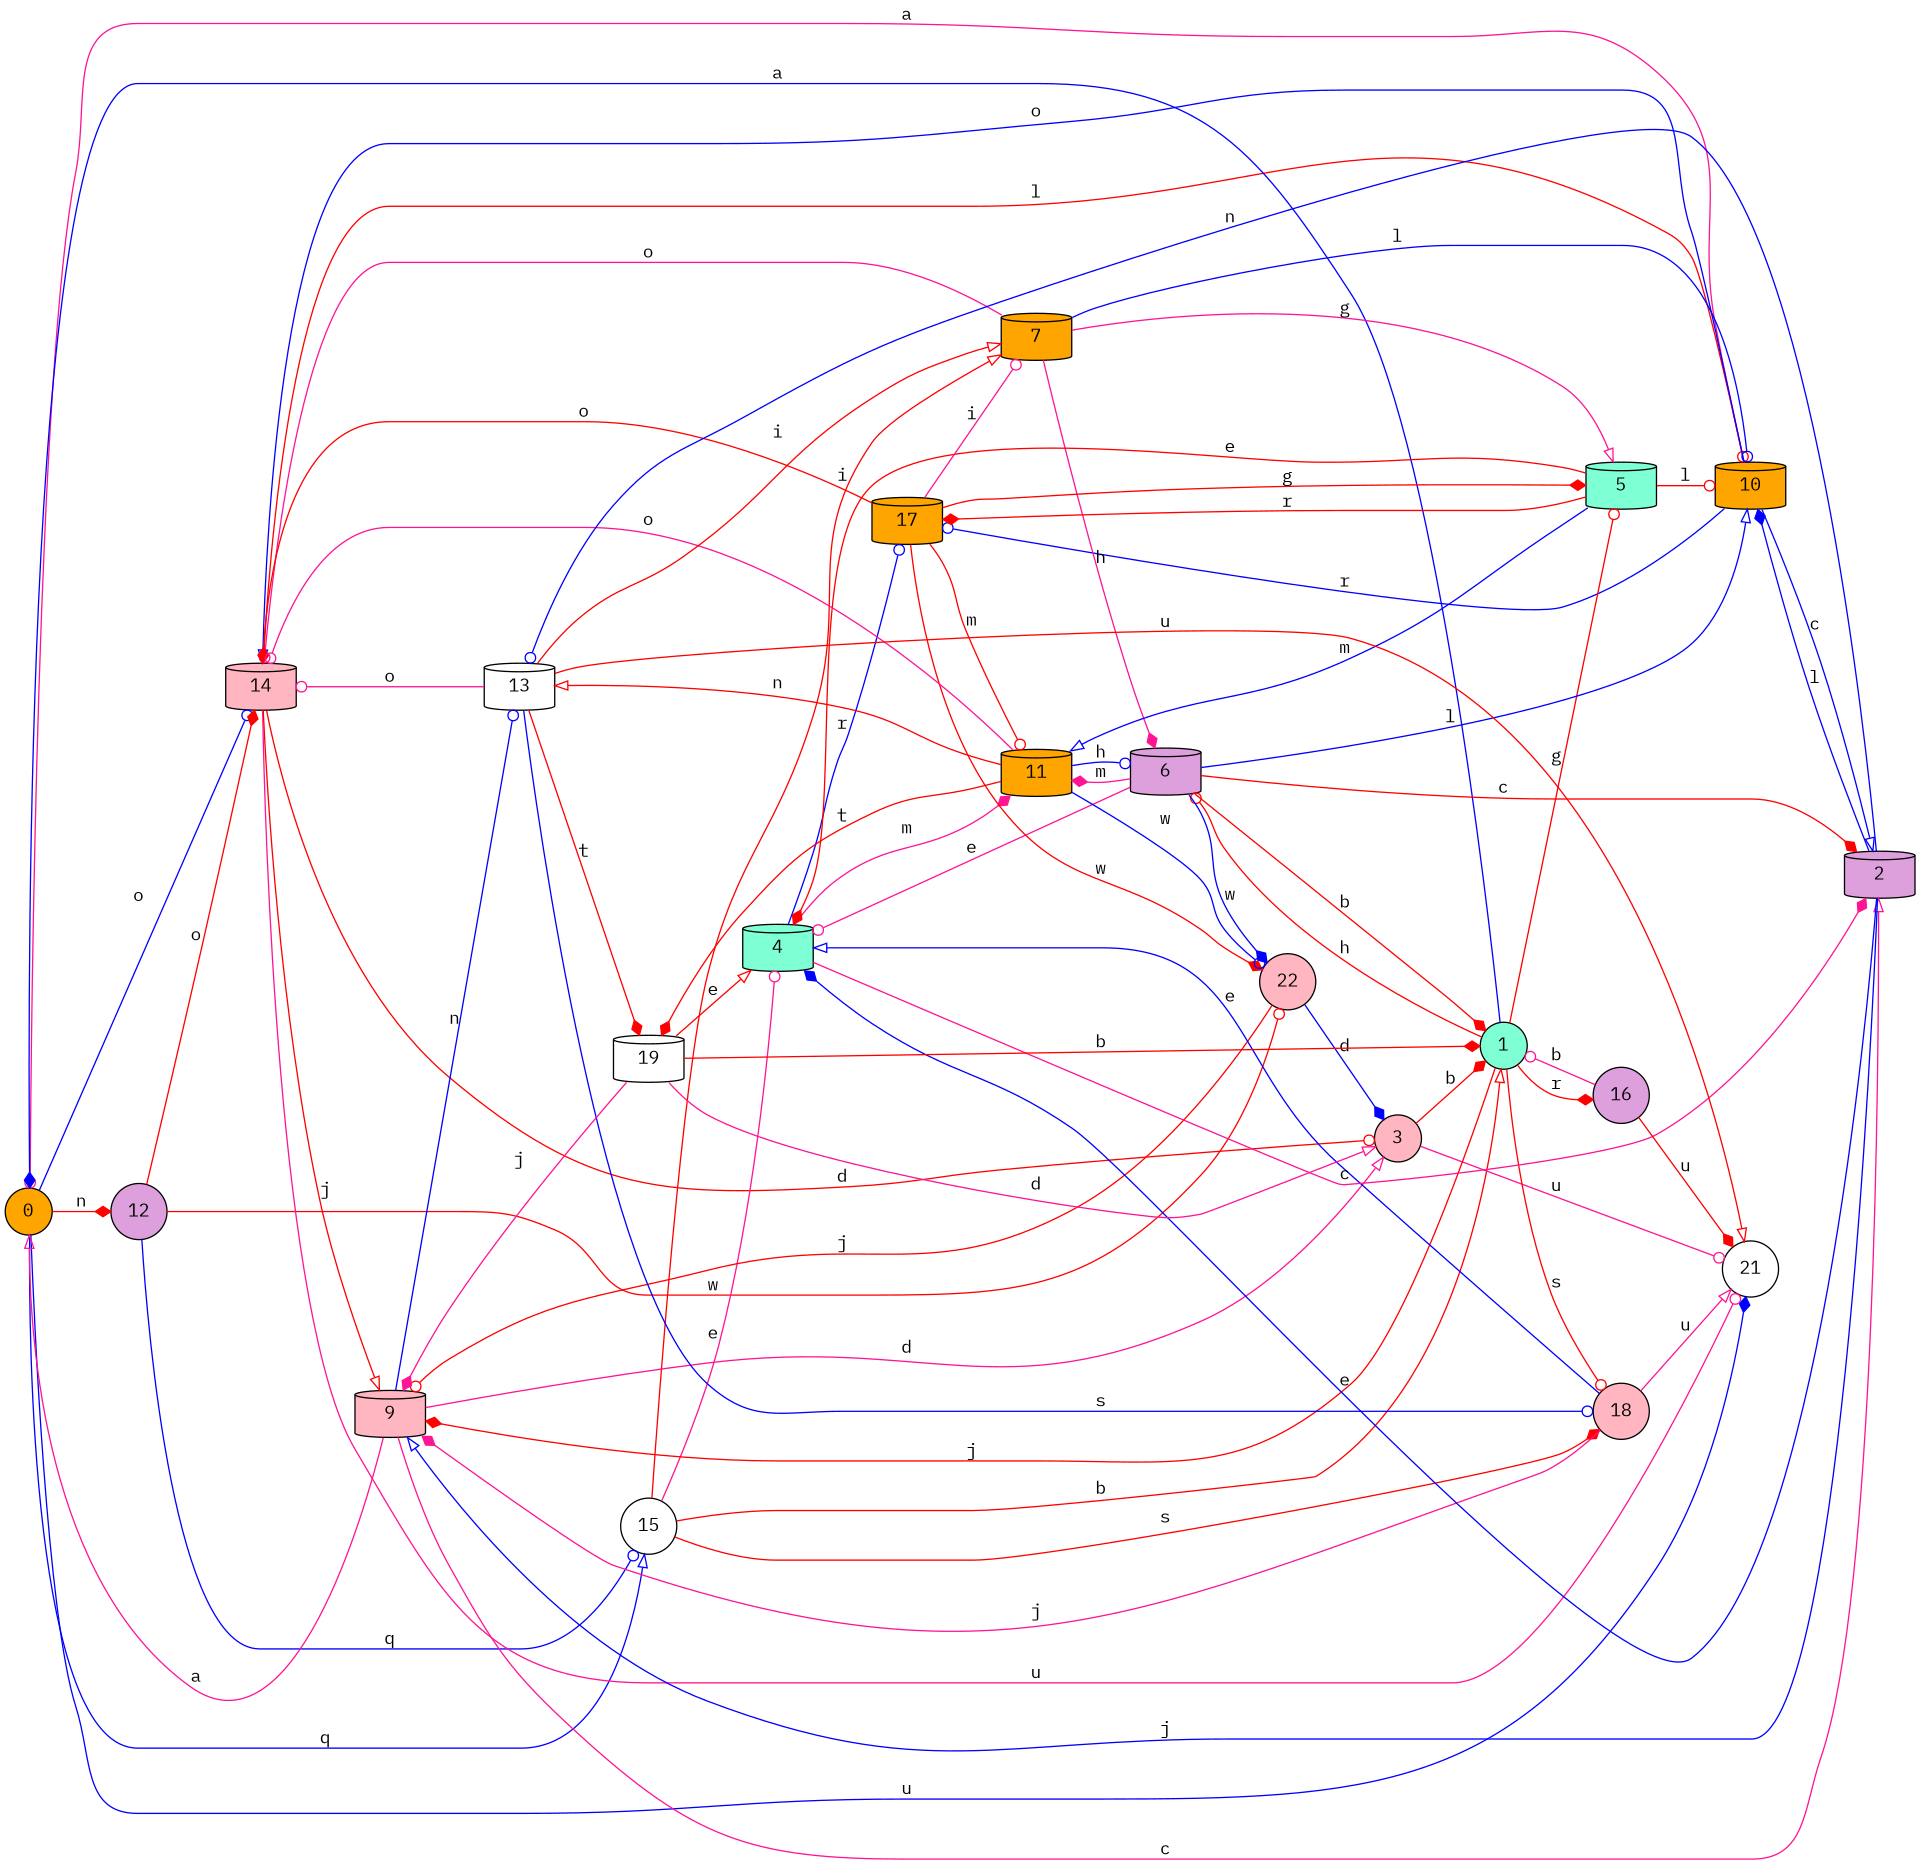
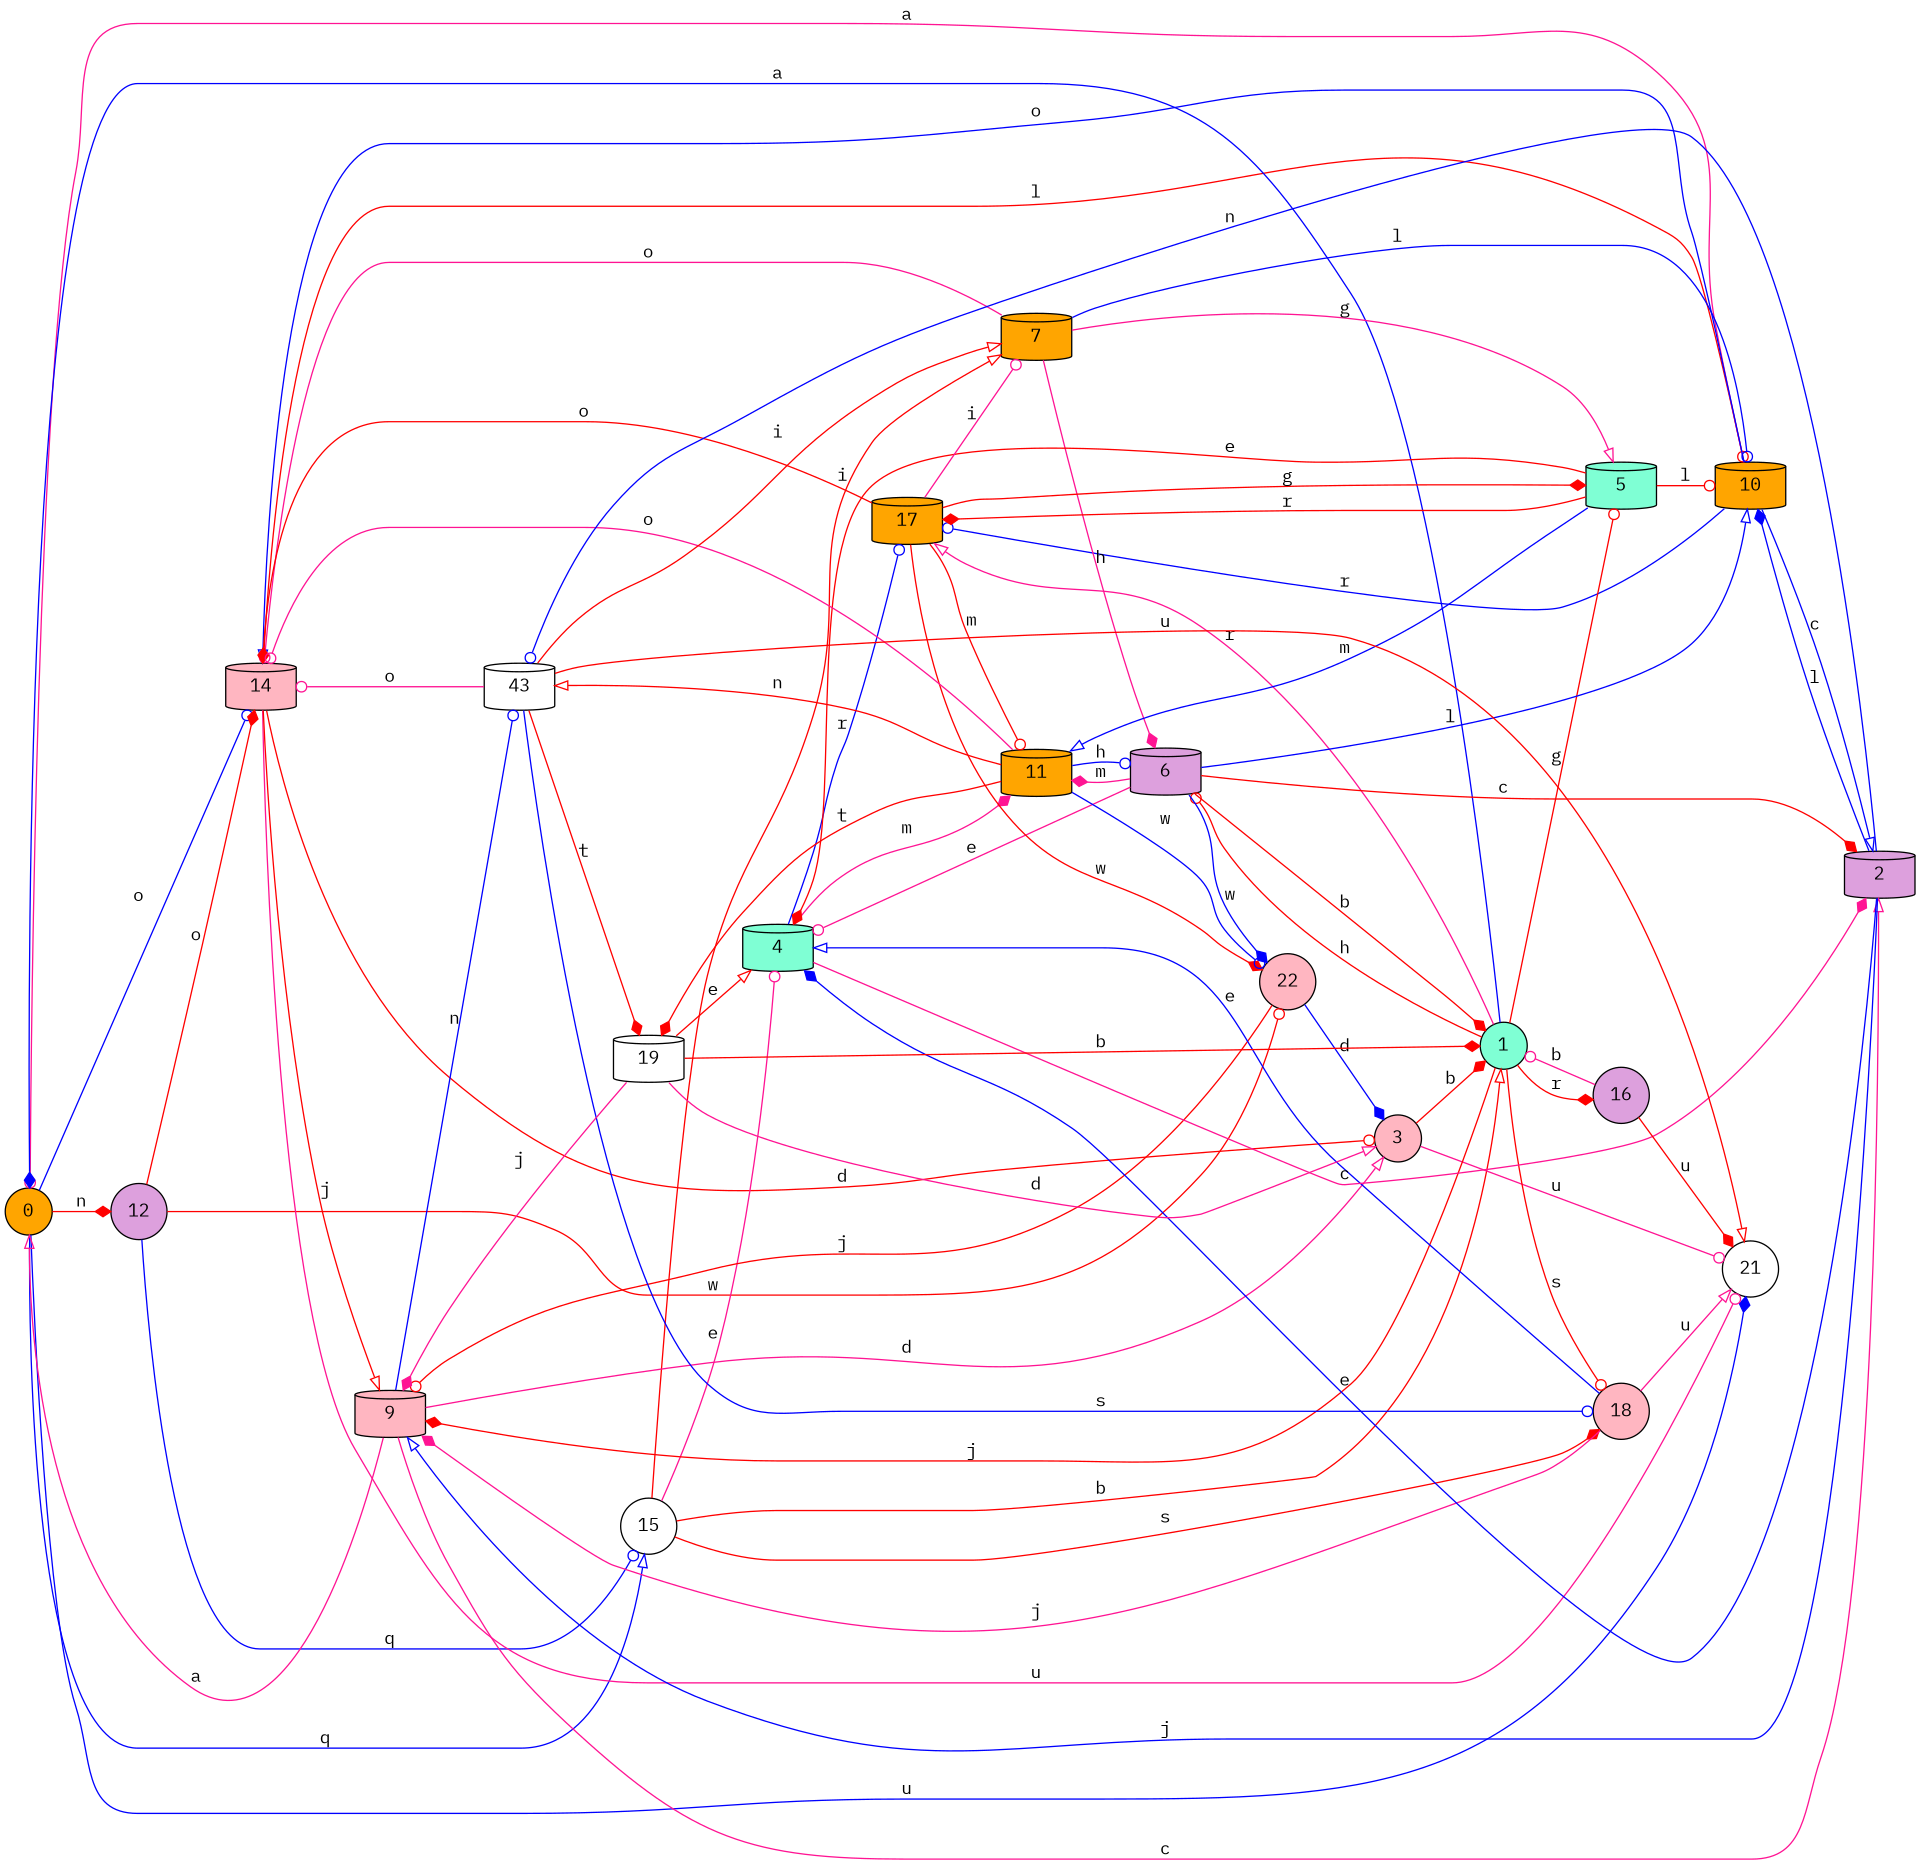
node "13": label "13" -> "43"
edge "1" -> "17": added, label "r"
